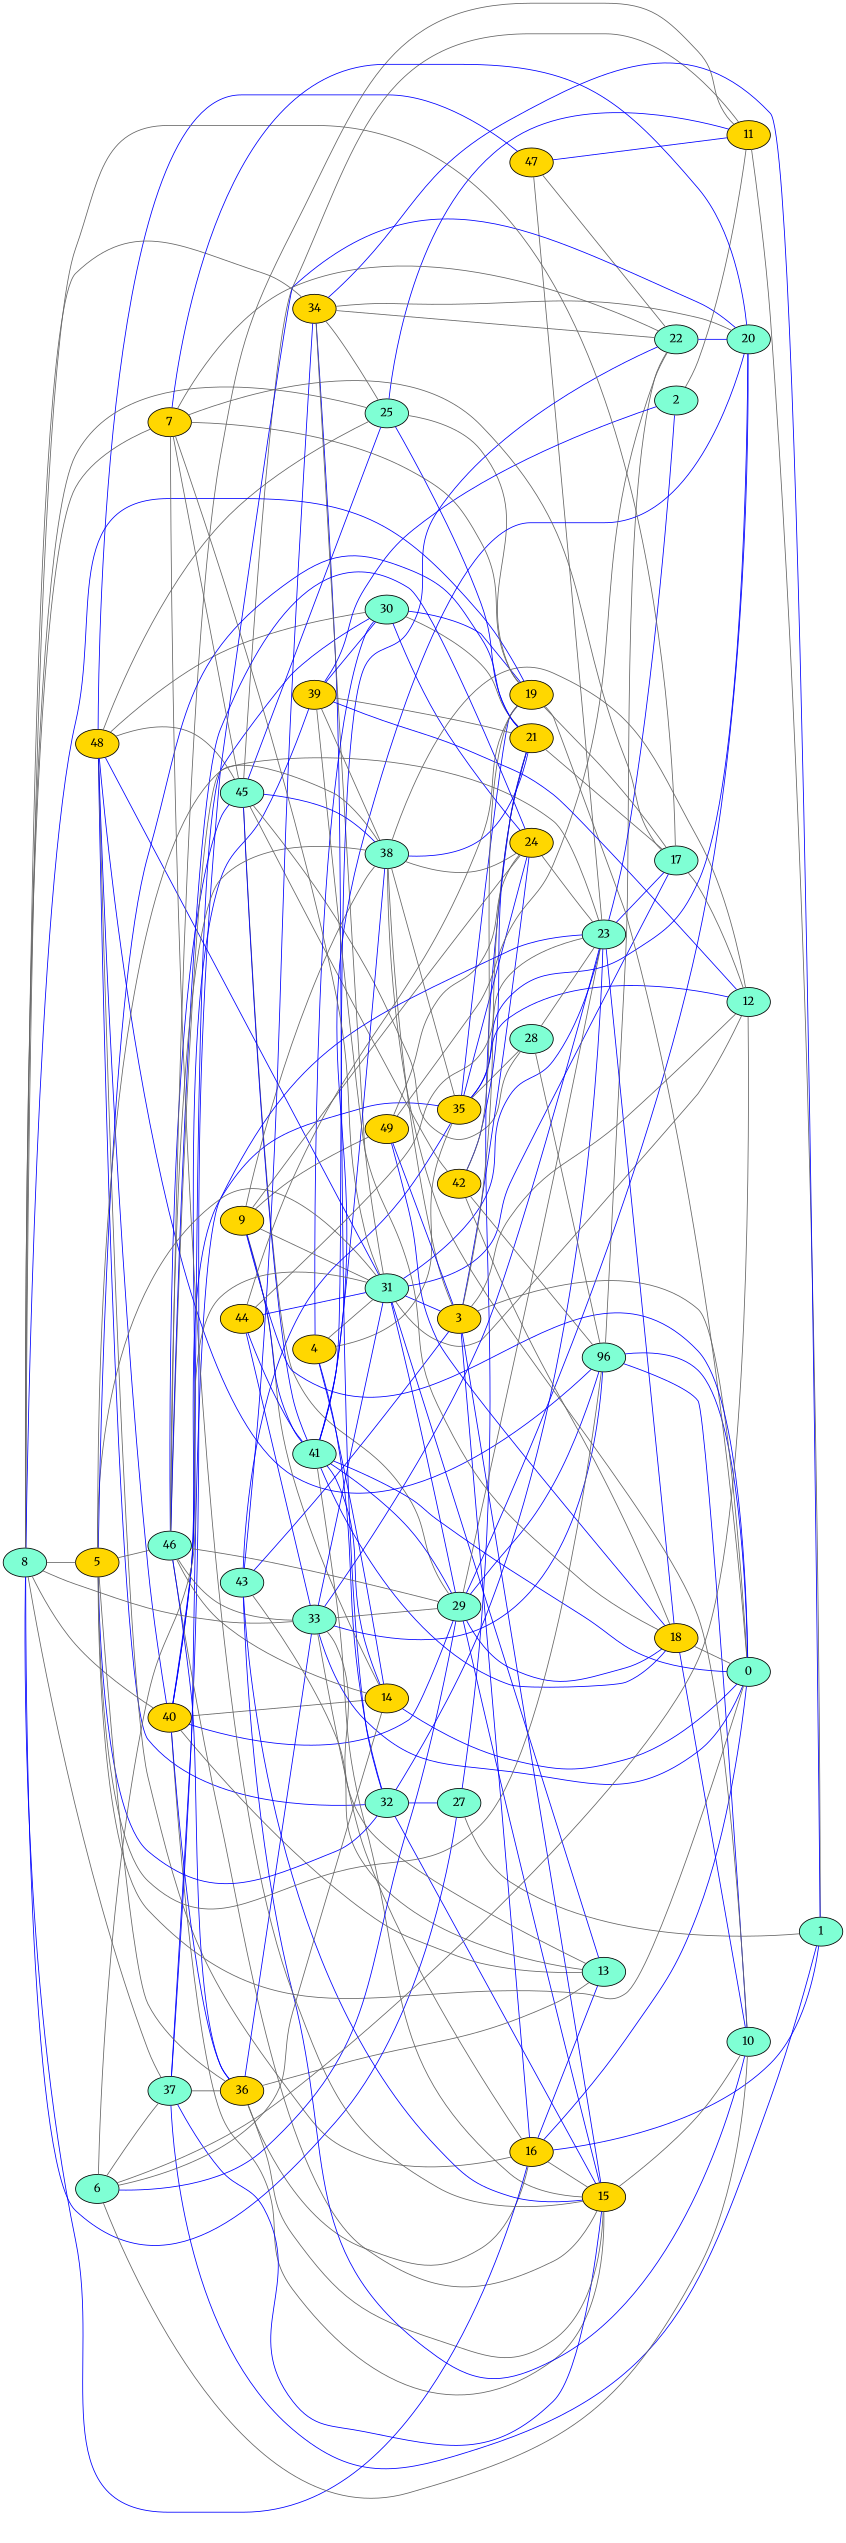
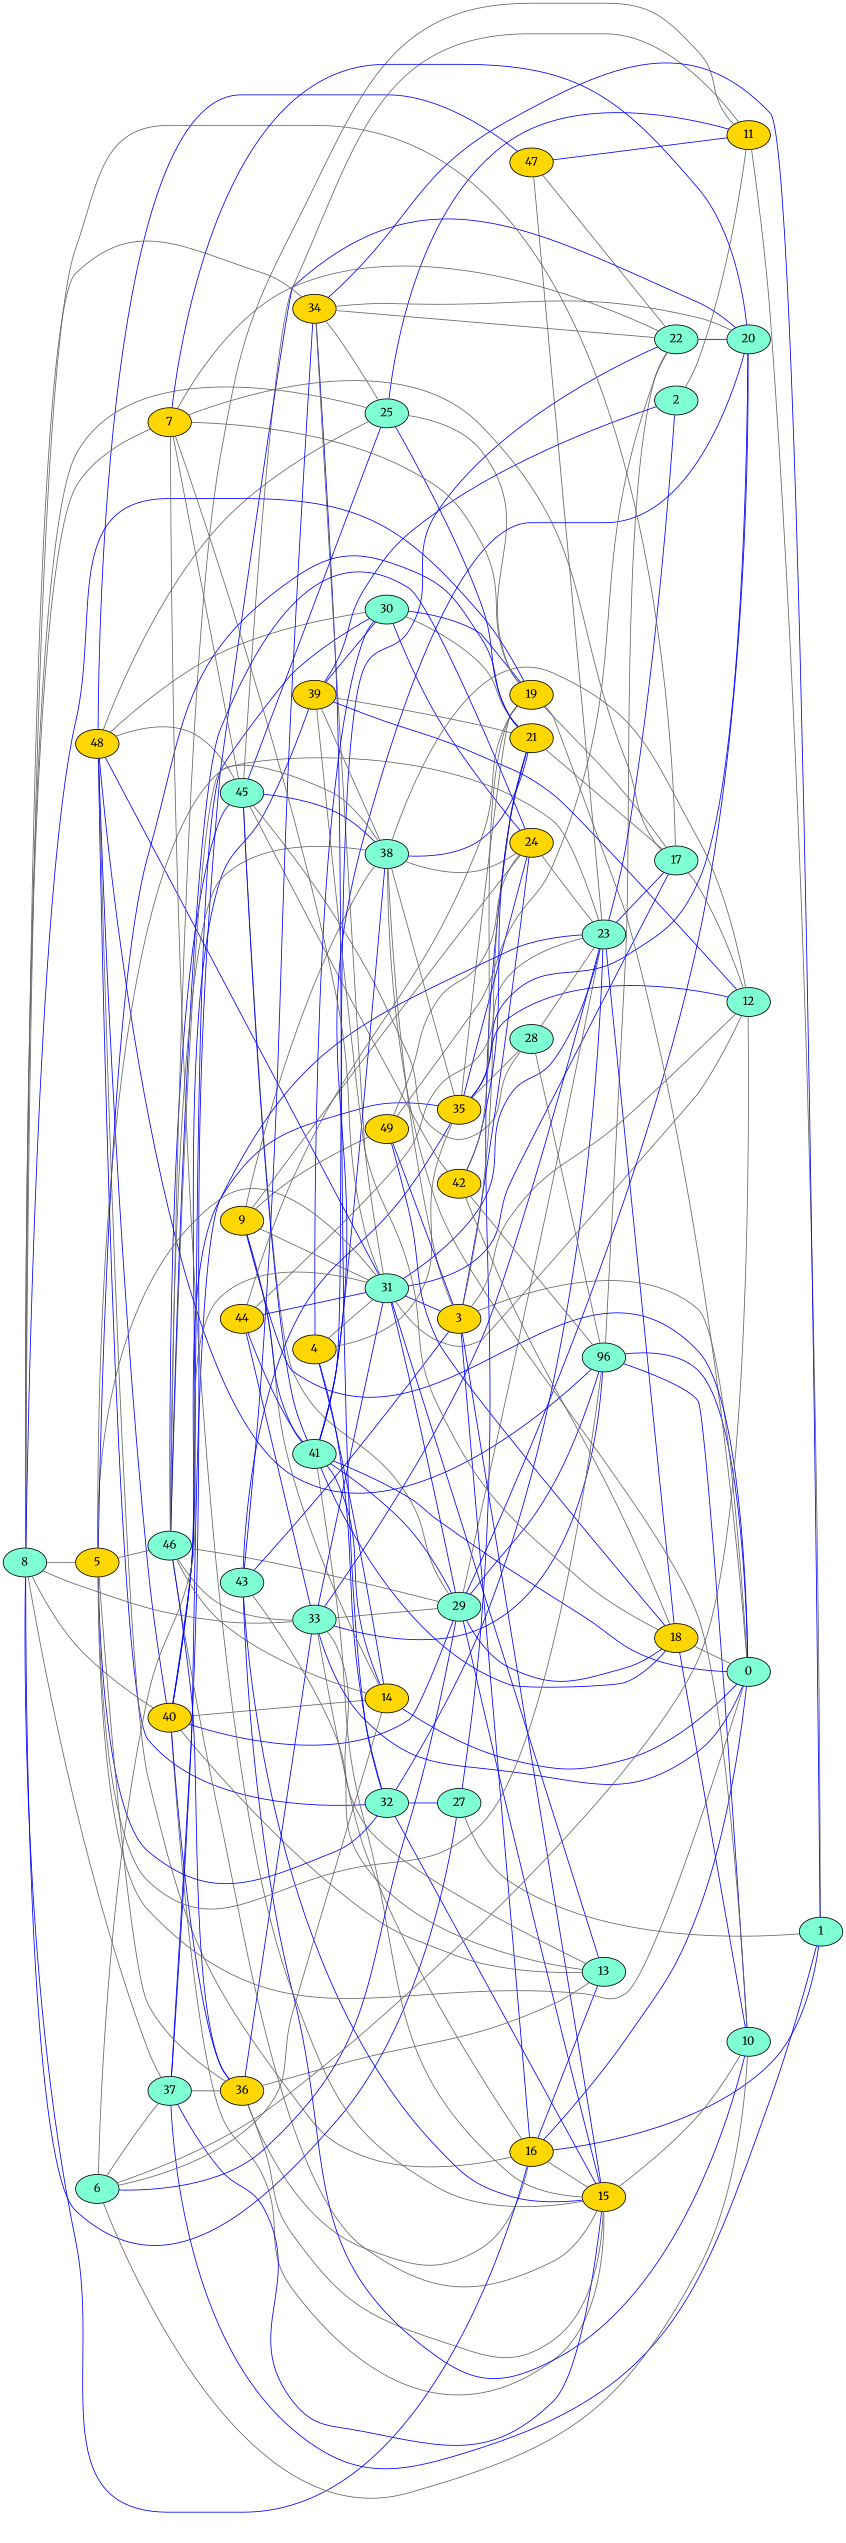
edge "19" -- "35": color blue -> gray40
